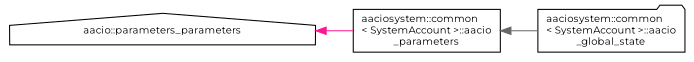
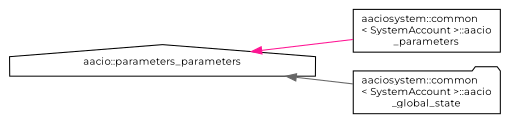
edge "aaciosystem::common < SystemAccount >::aacio _global_state" -> "aaciosystem::common < SystemAccount >::aacio _parameters": now "aaciosystem::common < SystemAccount >::aacio _global_state" -> "aacio::parameters_parameters"
